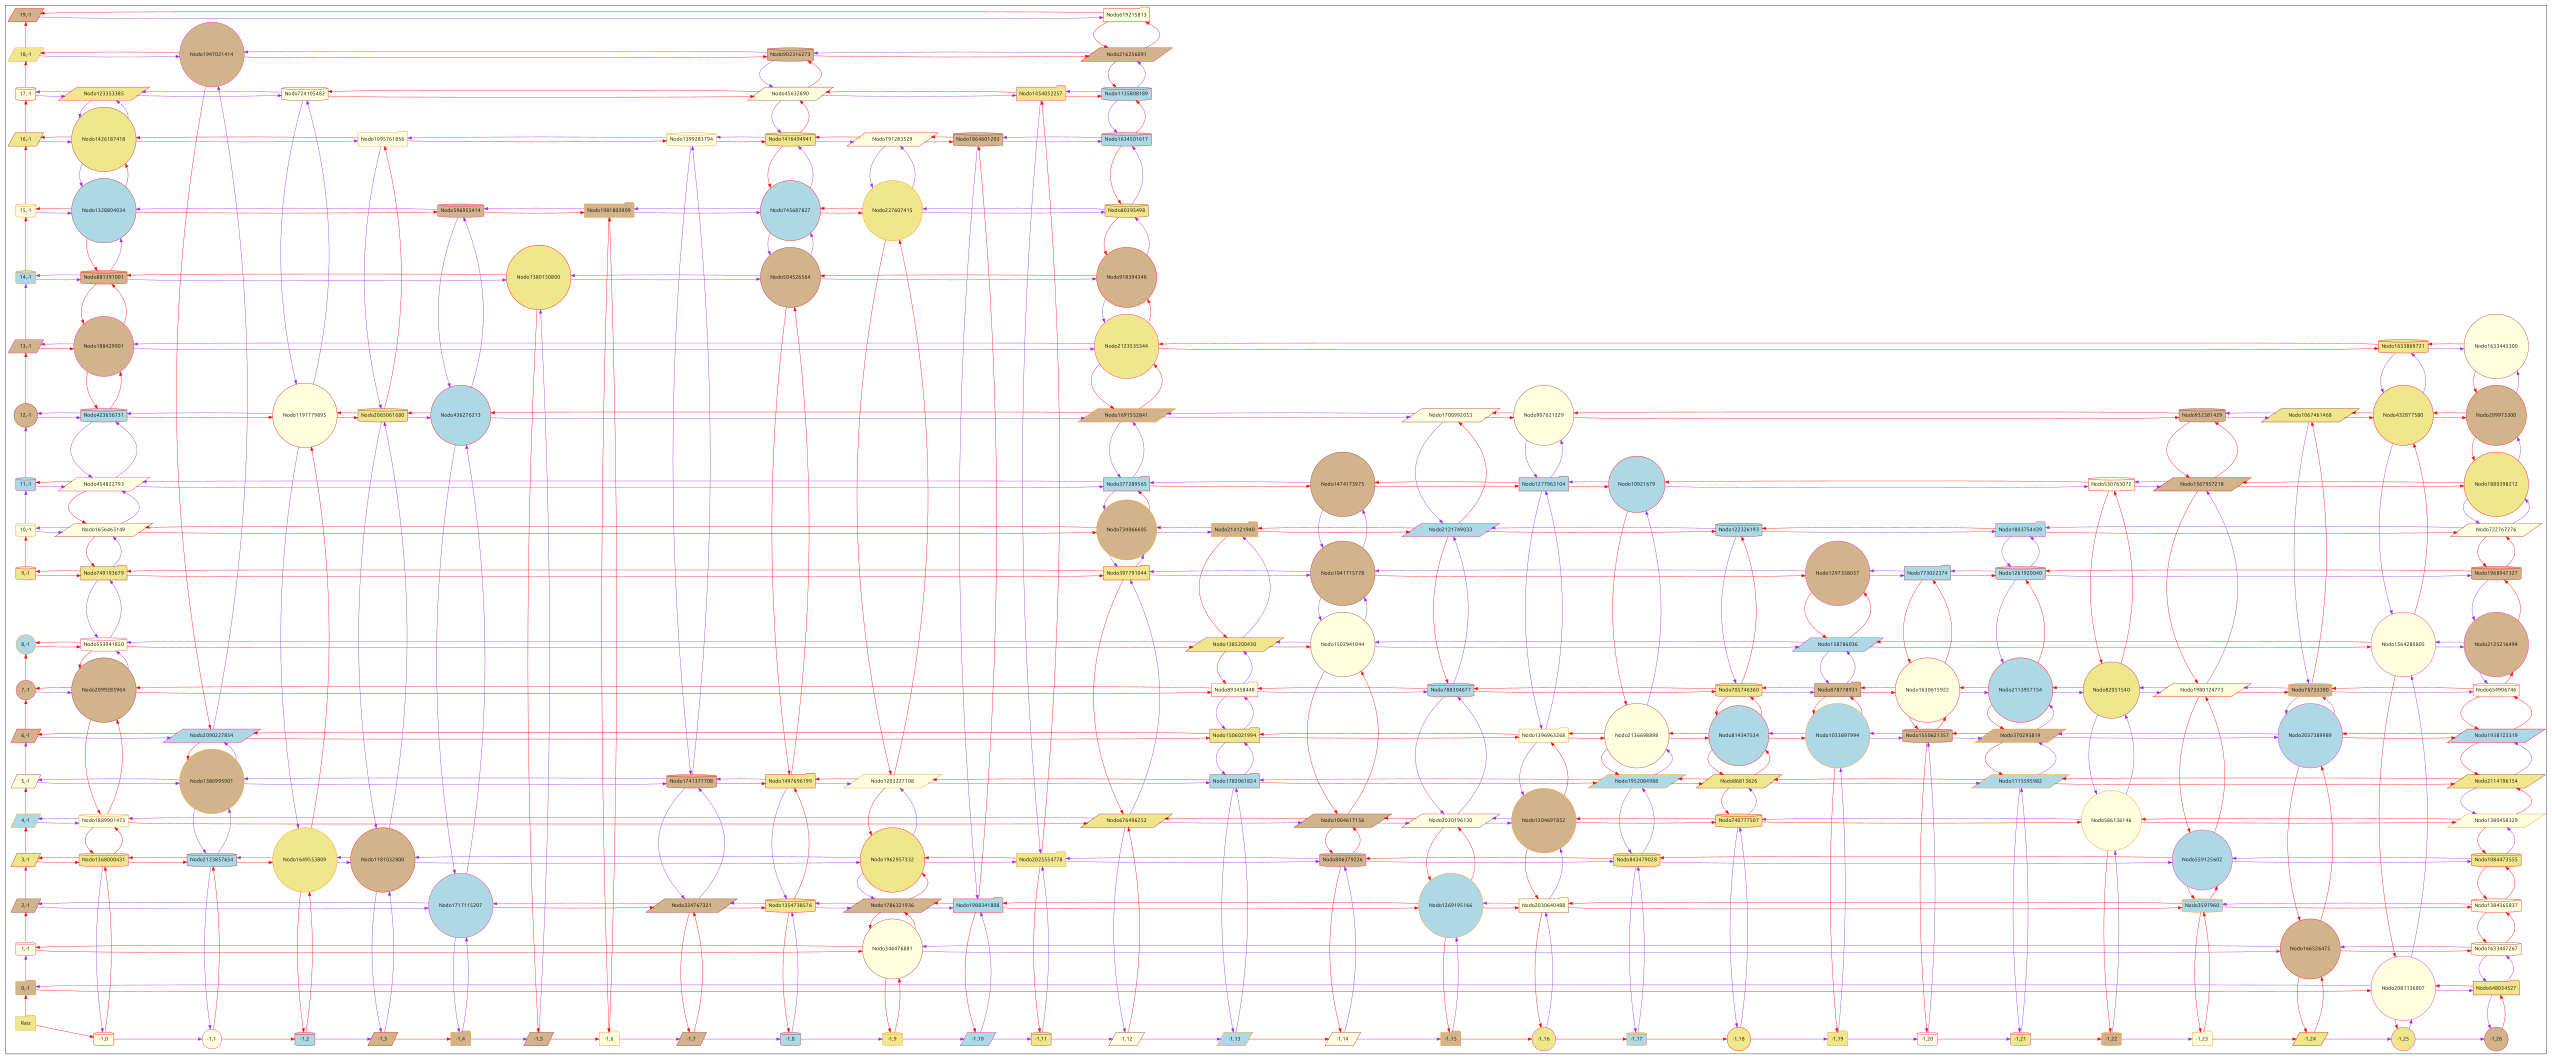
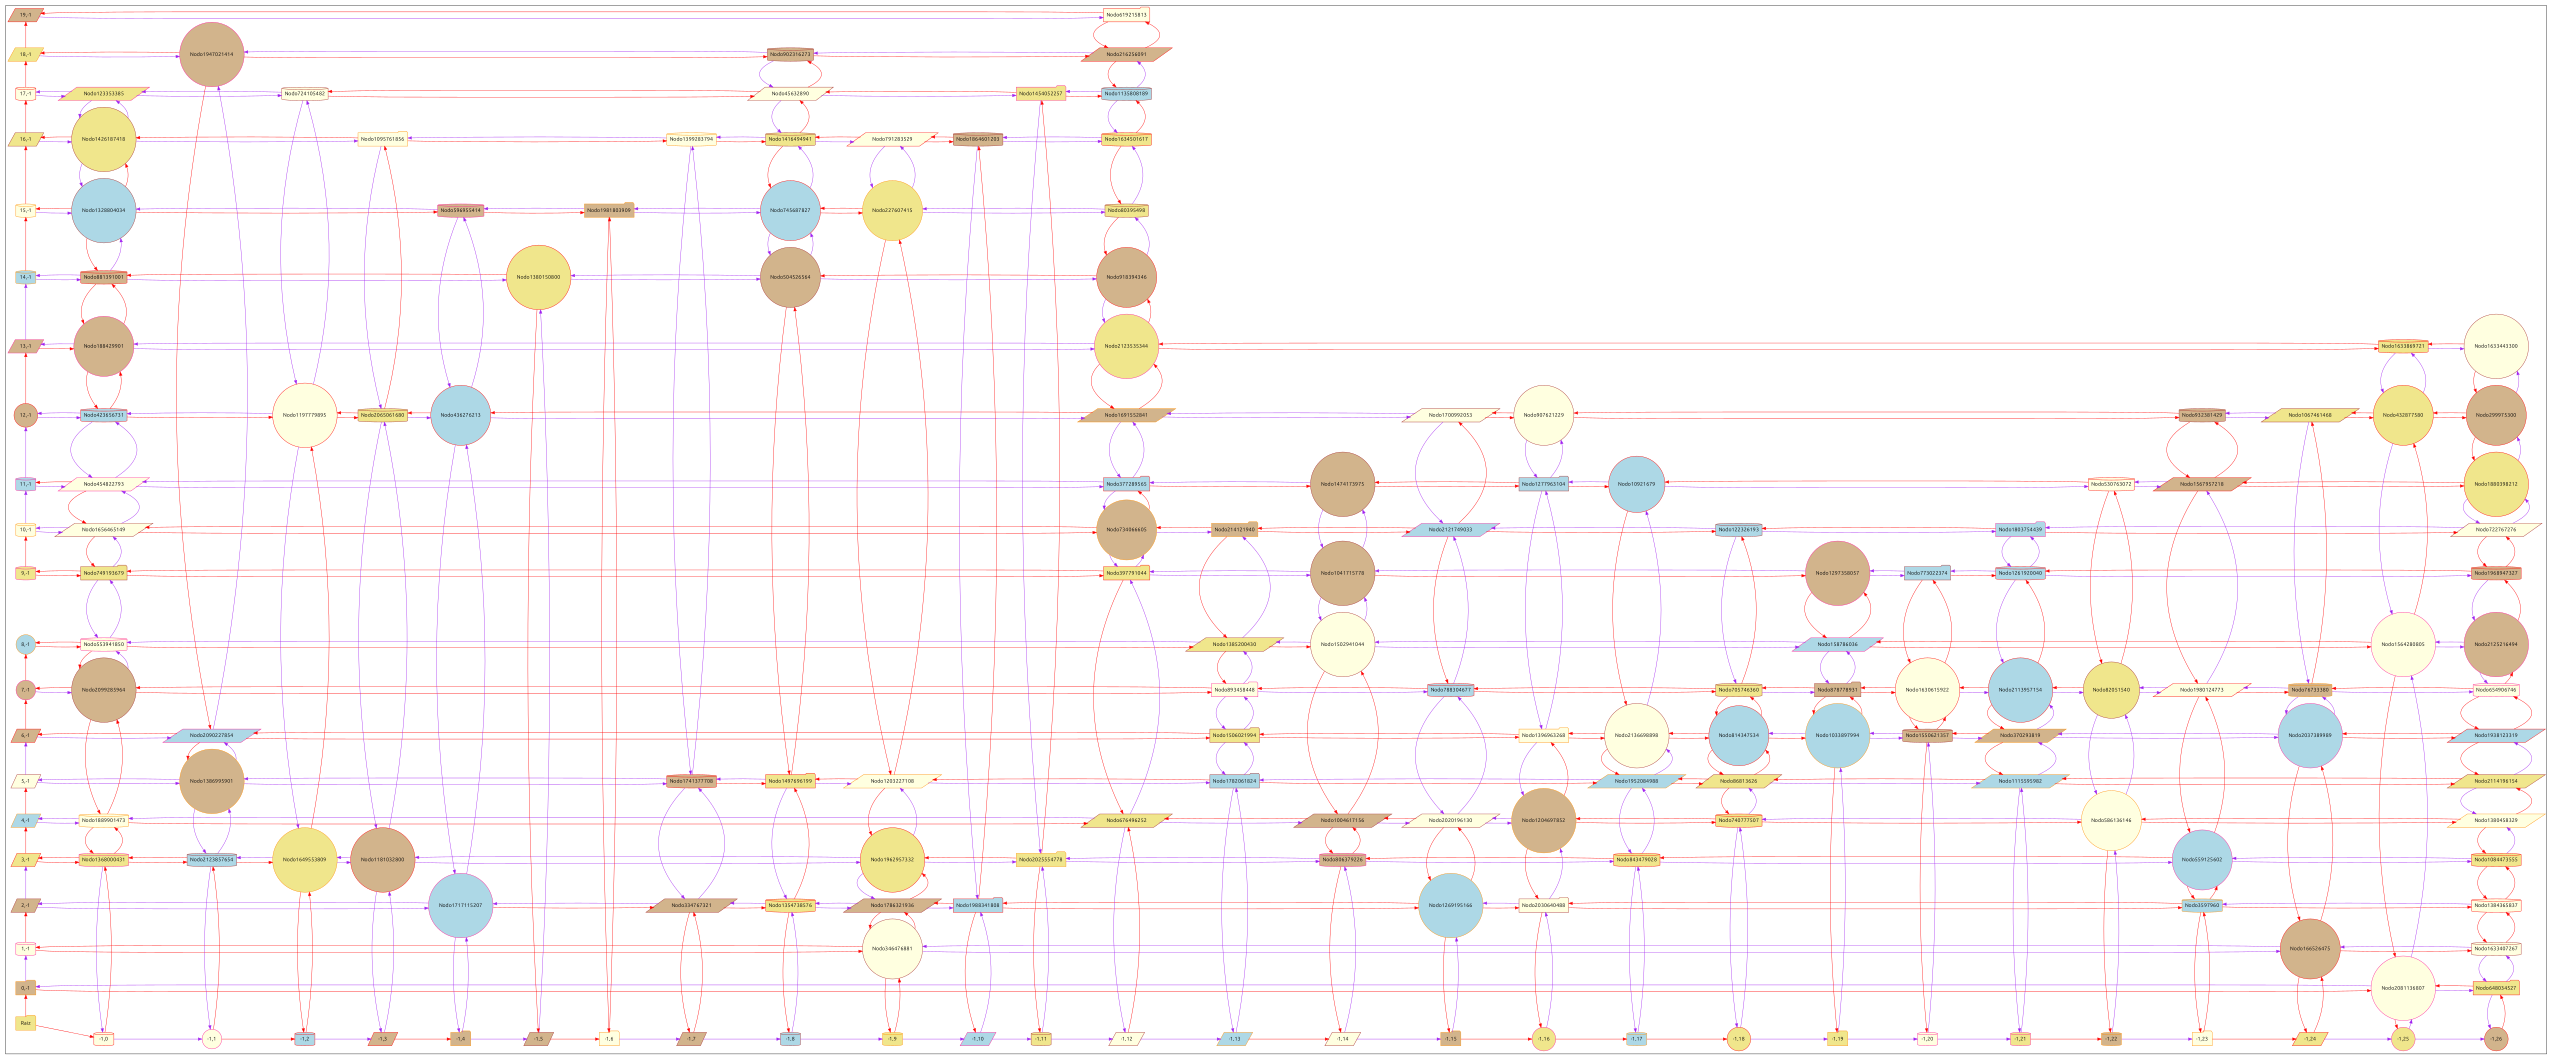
node "Nodo1634501617": fillcolor lightblue -> khaki
